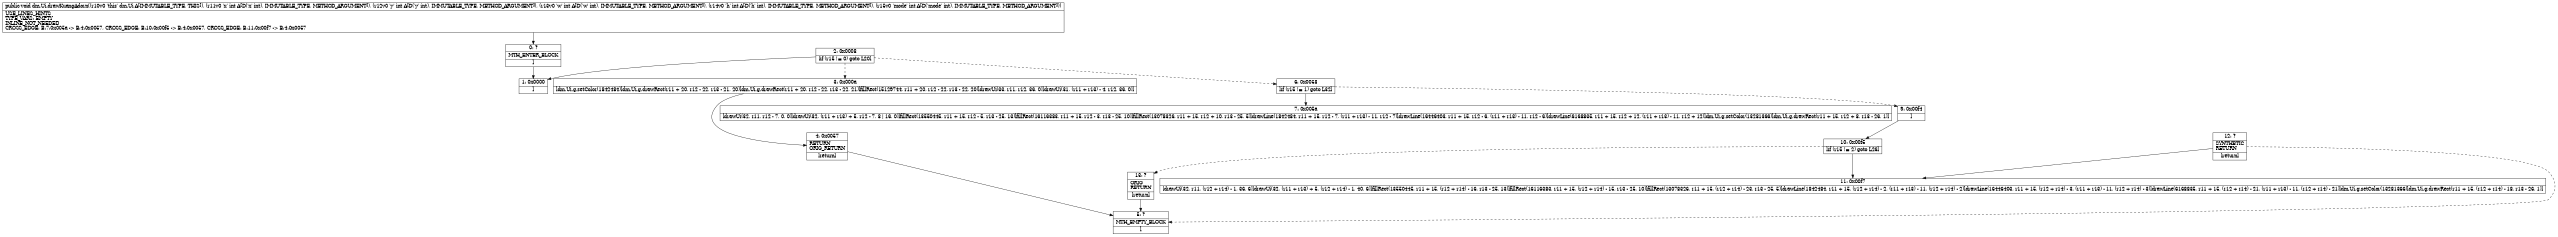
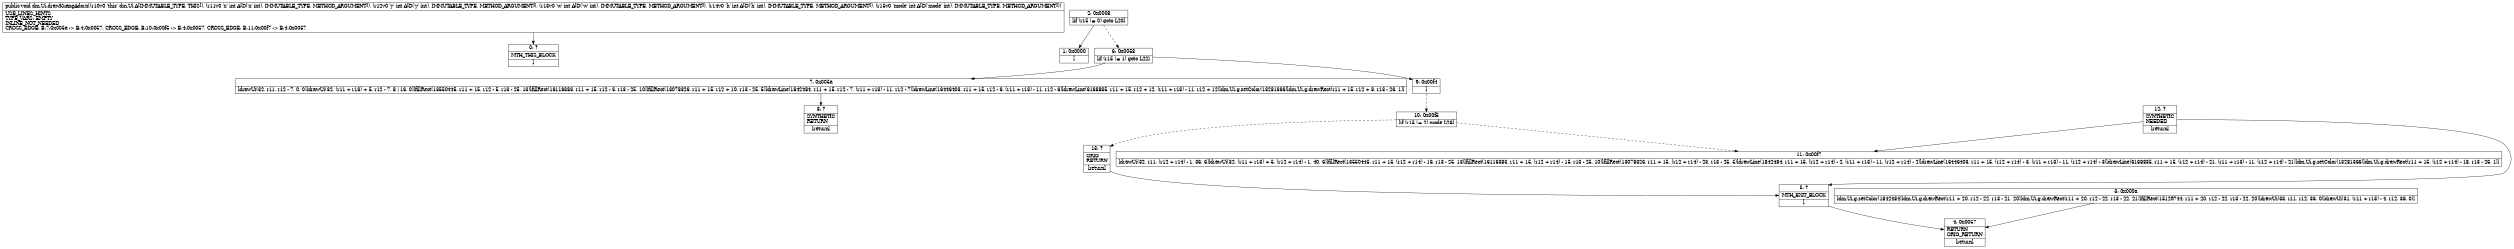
node "0: ?": text "MTH_ENTER_BLOCK" -> "MTH_THIS_BLOCK"
edge "2: 0x0008" -> "3: 0x000a": removed
edge "0: ?" -> "1: 0x0000": removed
node "6: 0x0058": text "lif (r15 != 1) goto L32l" -> "lif (r15 != 1) goto L22l"
edge "6: 0x0058" -> "9: 0x00f4": style dashed -> solid
node "8: ?": added
edge "9: 0x00f4" -> "10: 0x00f5": style solid -> dashed
node "12: ?": text "RETURN" -> "NEEDED"
node "10: 0x00f5": text "lif (r15 != 2) goto L26l" -> "lif (r15 != 2) mode L26l"
edge "10: 0x00f5" -> "11: 0x00f7": style solid -> dashed
edge "4: 0x0057" -> "5: ?": reversed
edge "12: ?" -> "5: ?": style dashed -> solid
node "5: ?": text "MTH_EMPTY_BLOCK" -> "MTH_EXIT_BLOCK"
